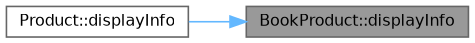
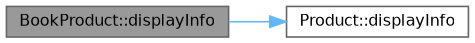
edge "Product::displayInfo" -> "BookProduct::displayInfo": reversed
